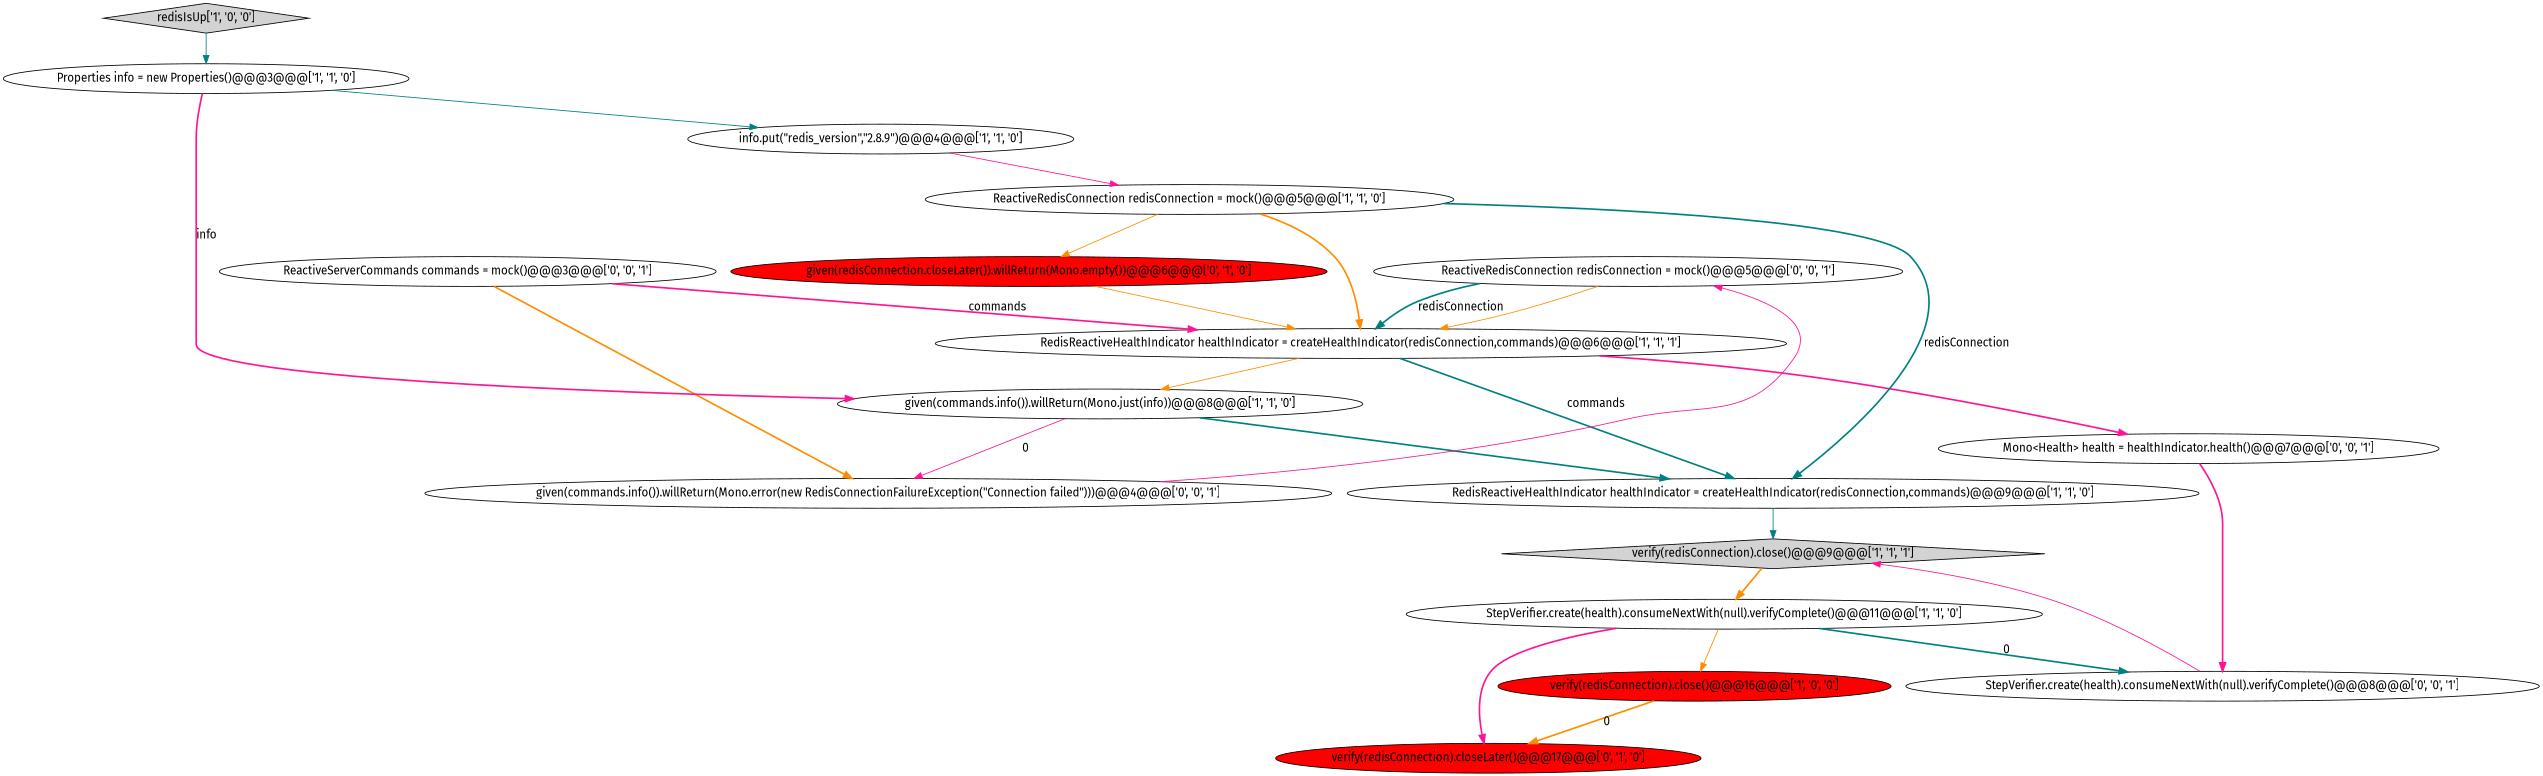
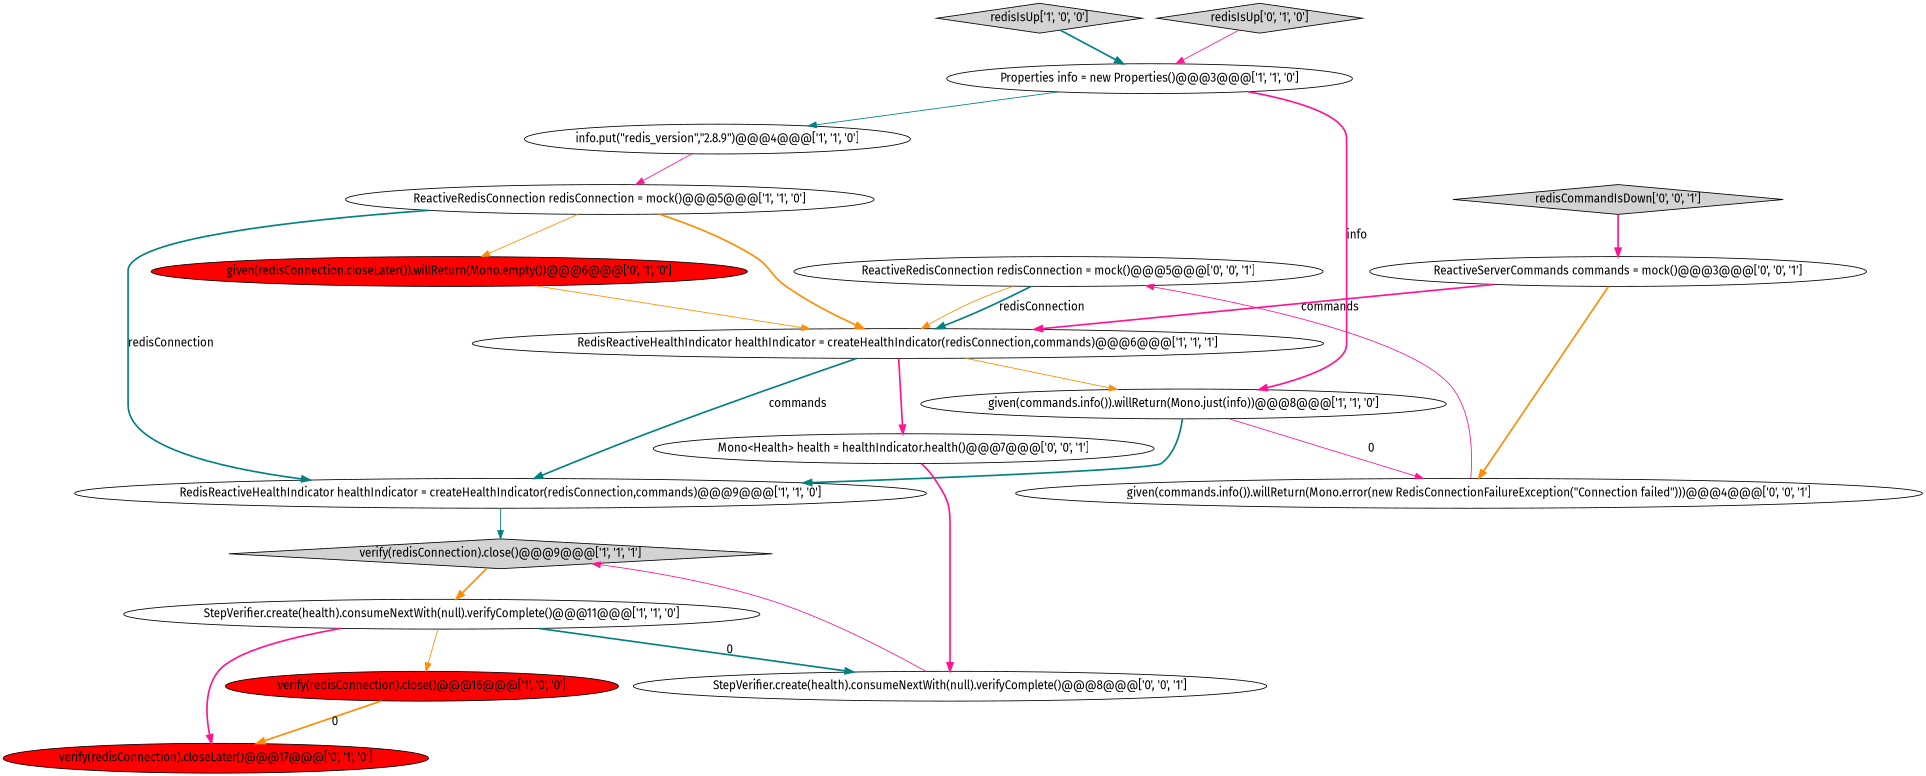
node "redisIsUp['0', '1', '0']": added
edge "redisIsUp['1', '0', '0']" -> "Properties info = new Properties()@@@3@@@['1', '1', '0']": style solid -> bold
node "redisCommandIsDown['0', '0', '1']": added
